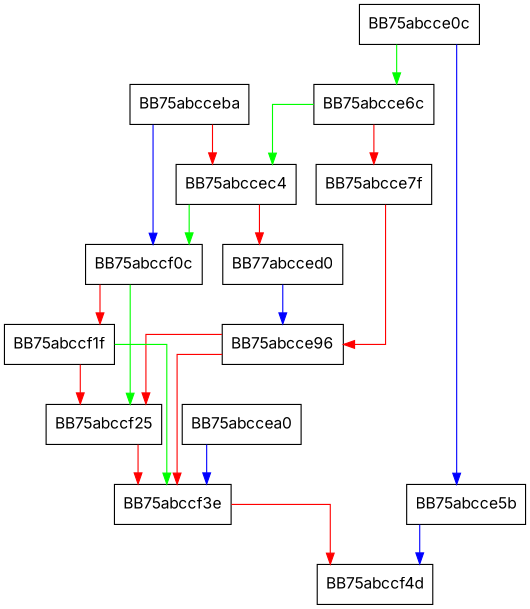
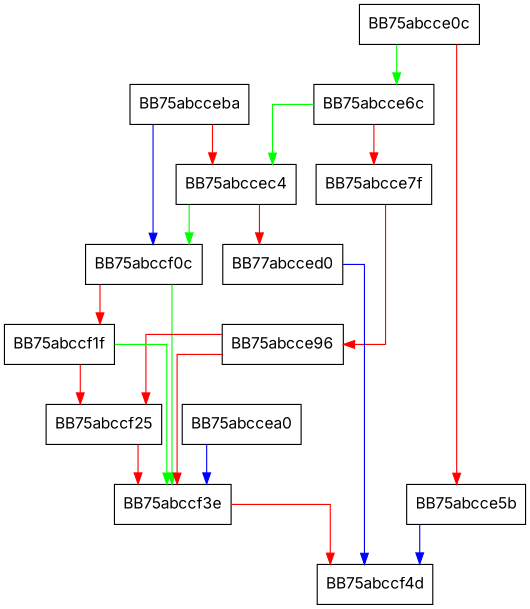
edge "BB75abcce0c" -> "BB75abcce5b": color blue -> red
edge "BB77abcced0" -> "BB75abcce96": now "BB77abcced0" -> "BB75abccf4d"
edge "BB75abccf0c" -> "BB75abccf25": now "BB75abccf0c" -> "BB75abccf3e"
